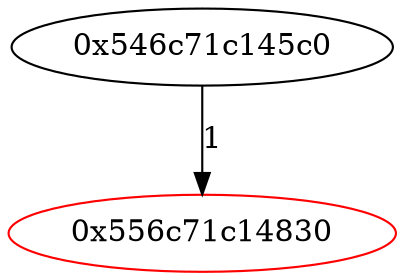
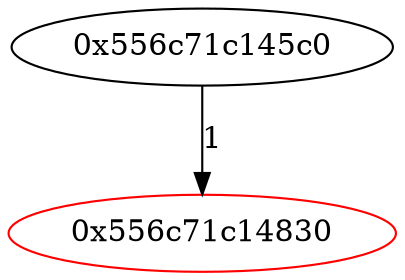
node "0x546c71c145c0": label "0x546c71c145c0" -> "0x556c71c145c0"
